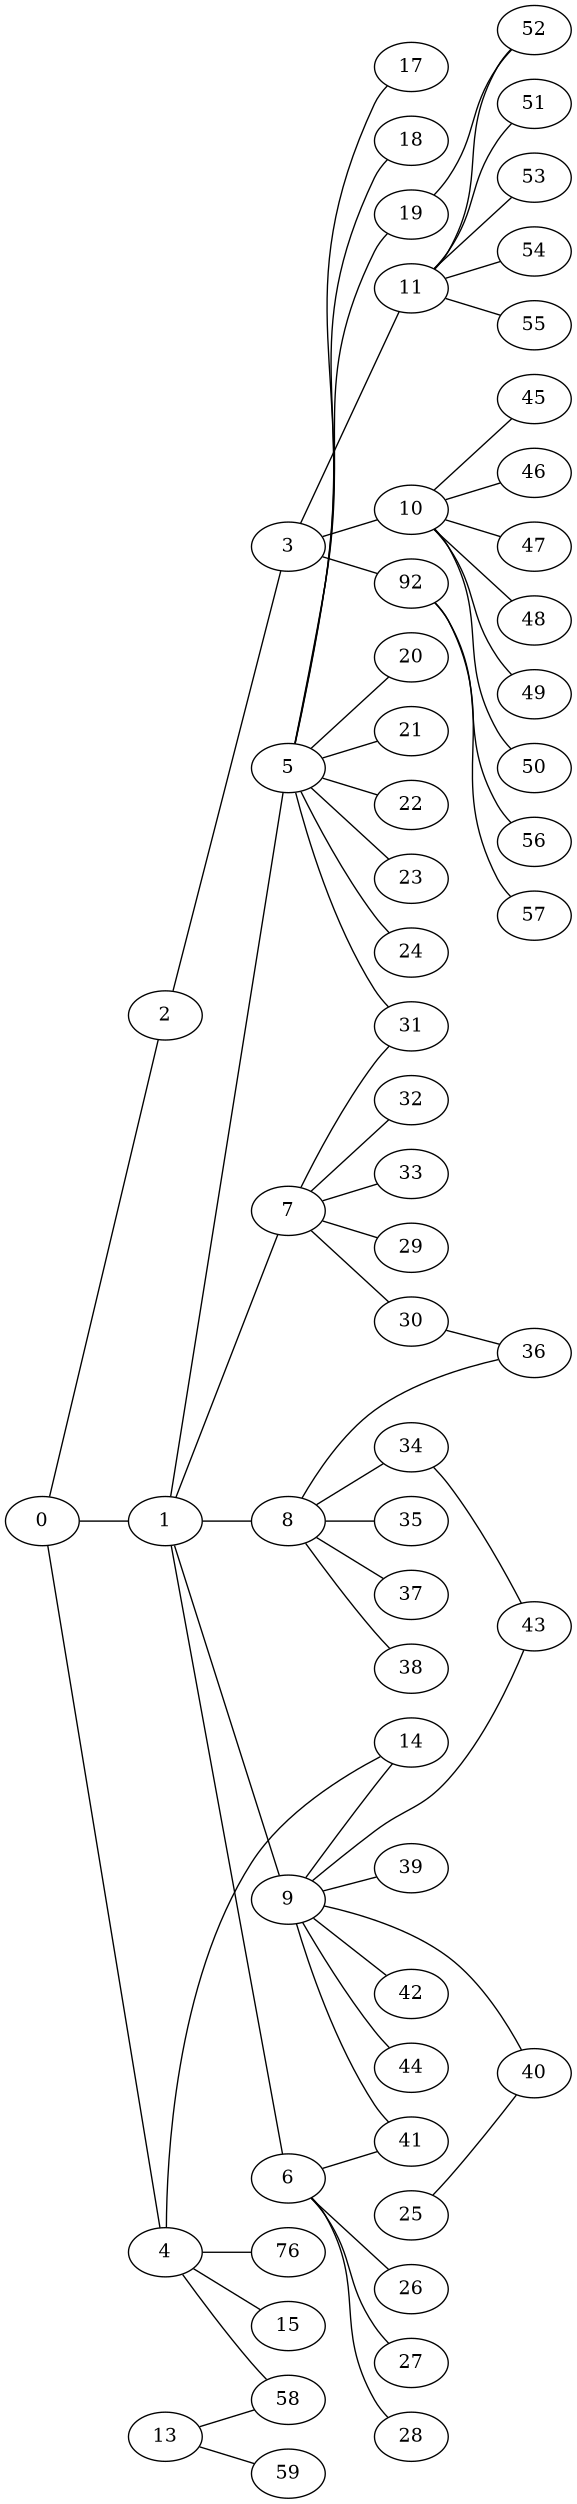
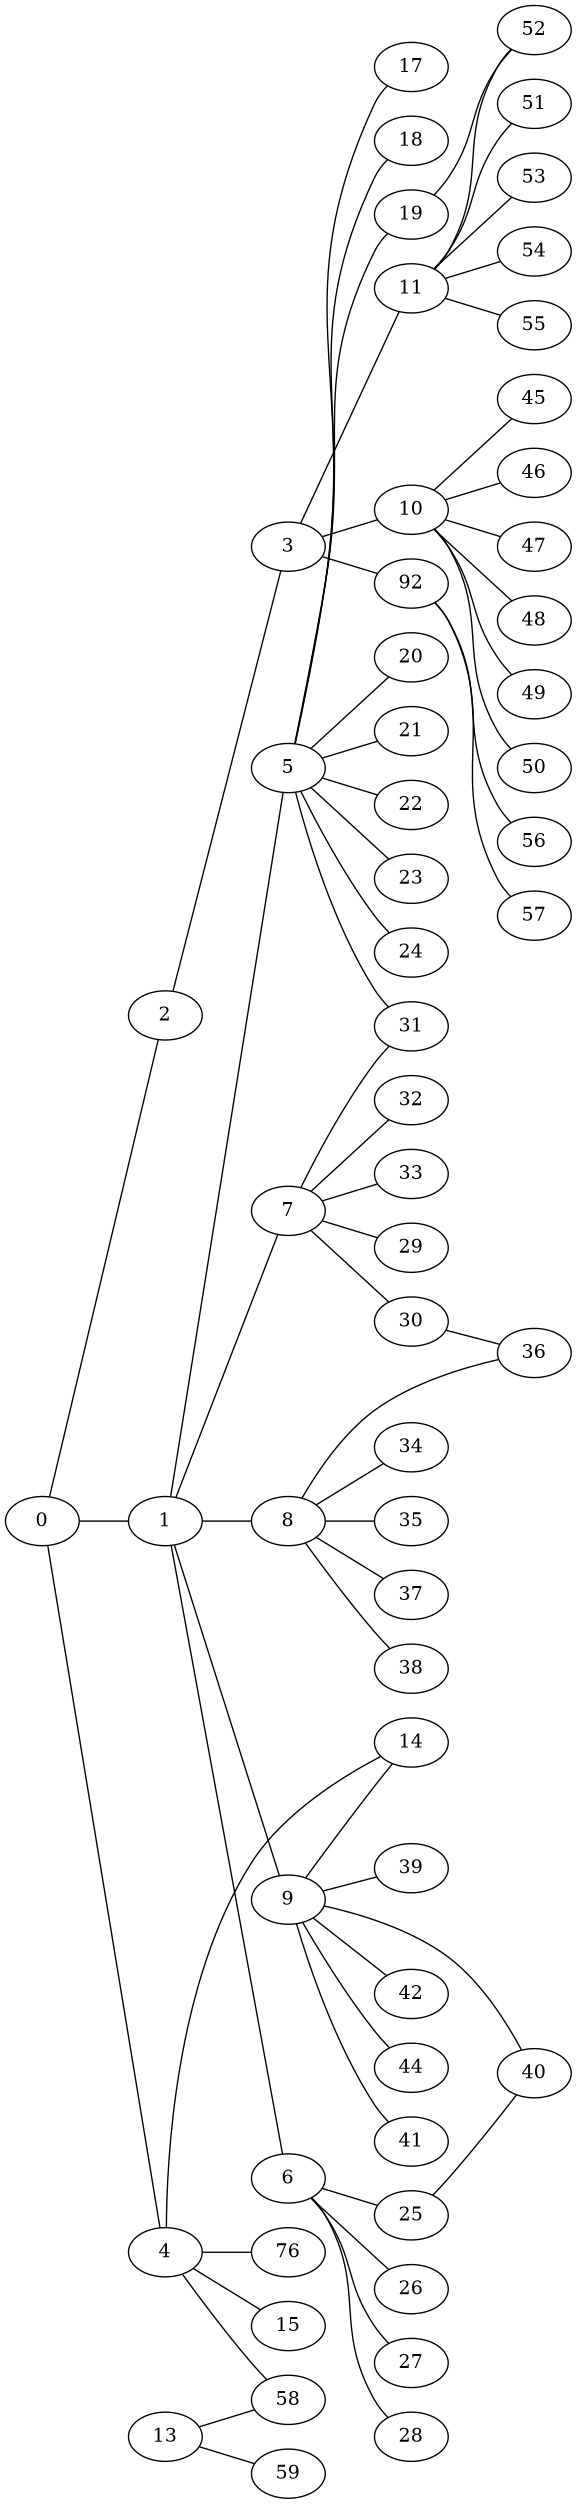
node "43": removed
edge "41" -- "6": now "25" -- "6"
